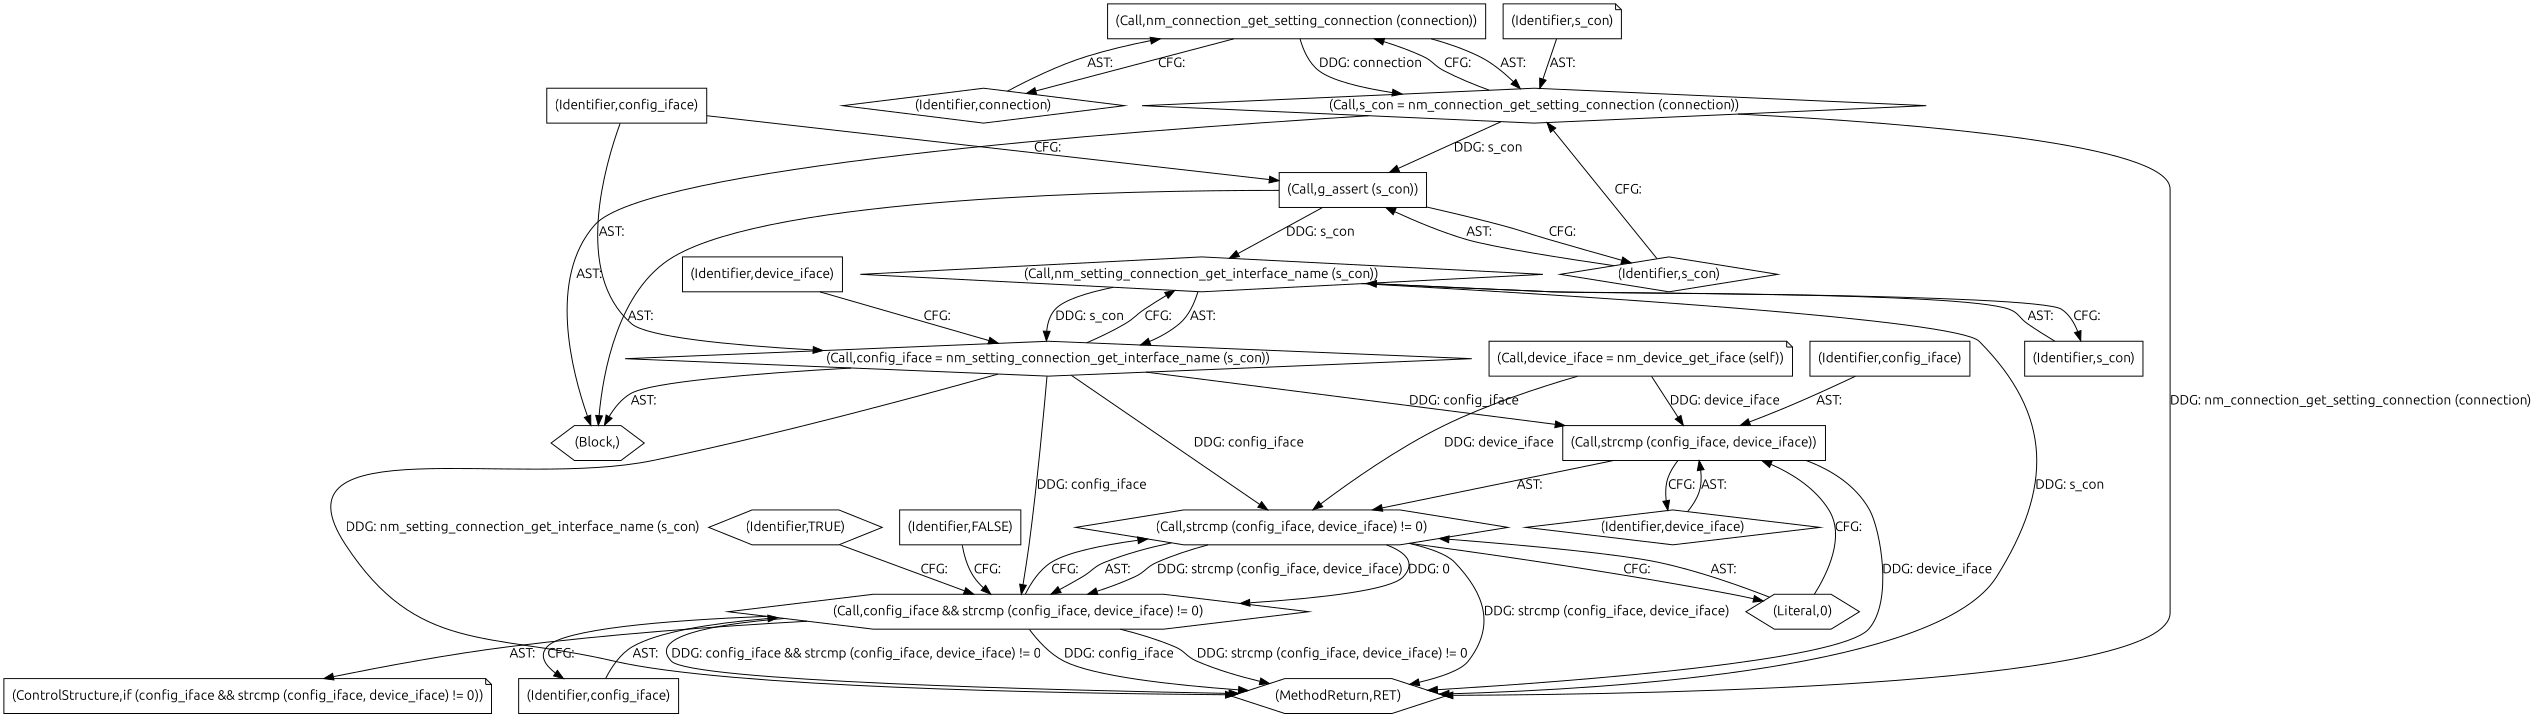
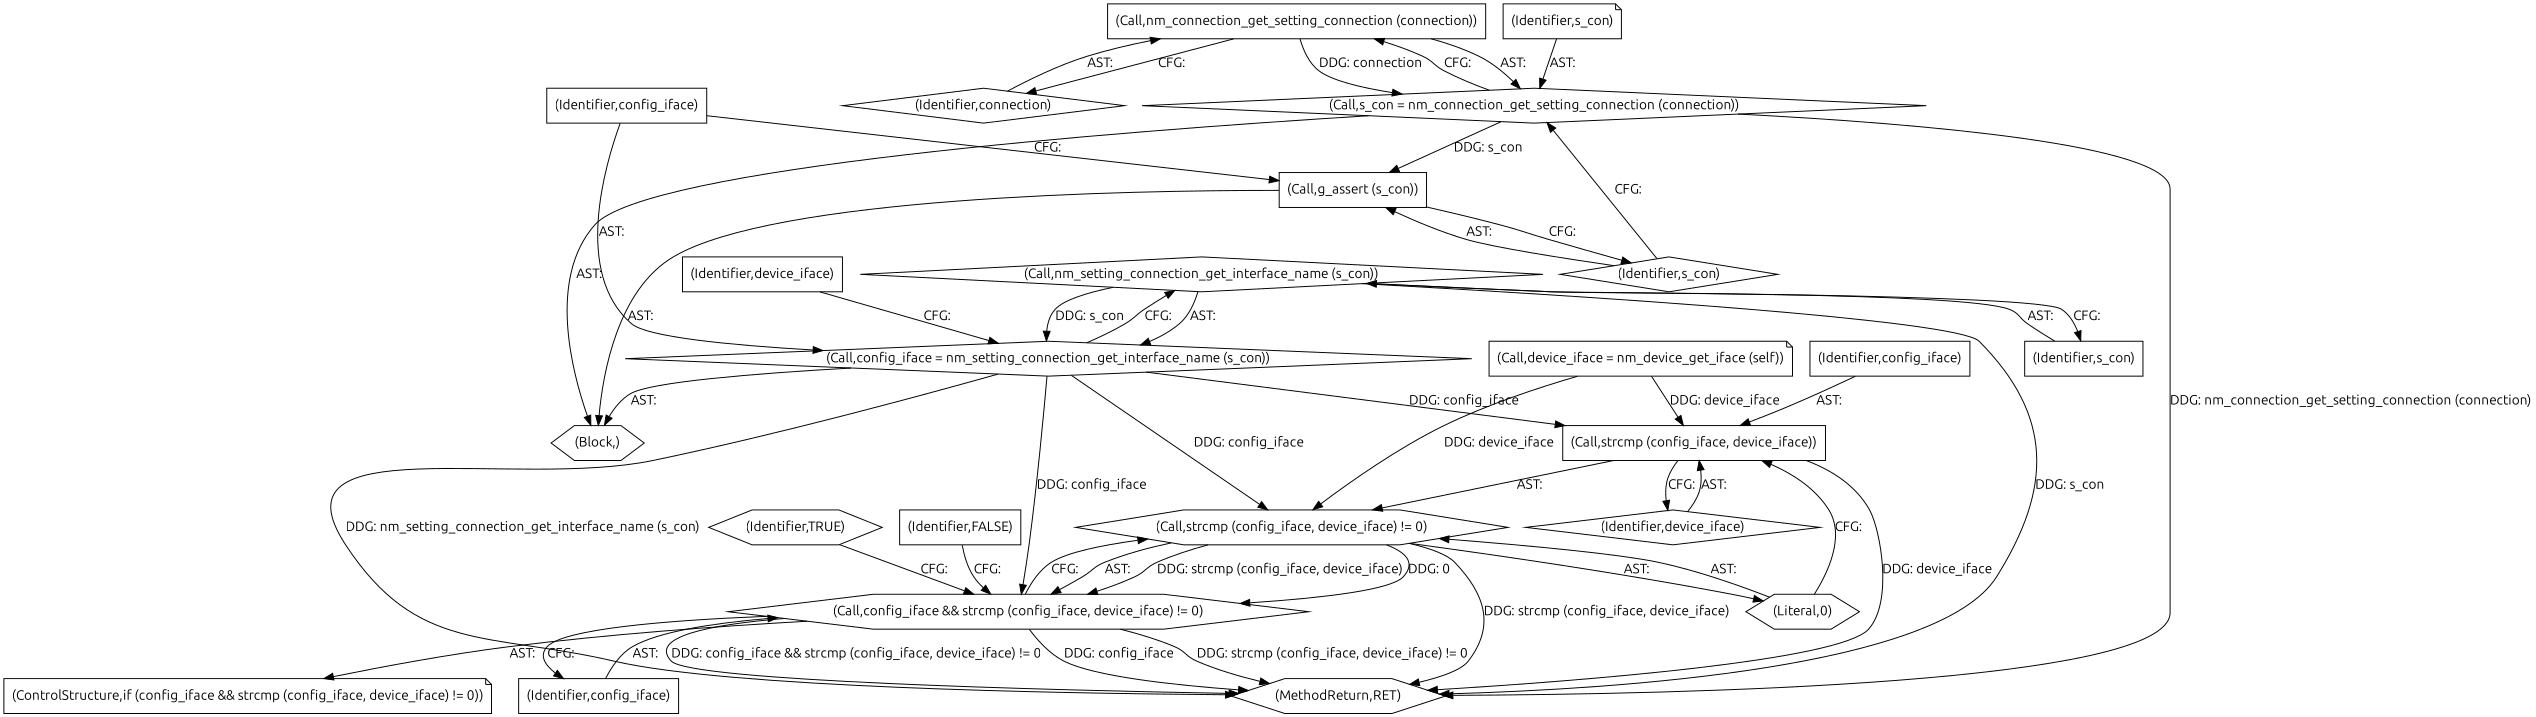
edge "(Call,g_assert (s_con))" -> "(Call,nm_setting_connection_get_interface_name (s_con))": removed, label "DDG: s_con"
edge "(Call,strcmp (config_iface, device_iface) != 0)" -> "(Literal,0)": label "CFG: " -> "AST: "
